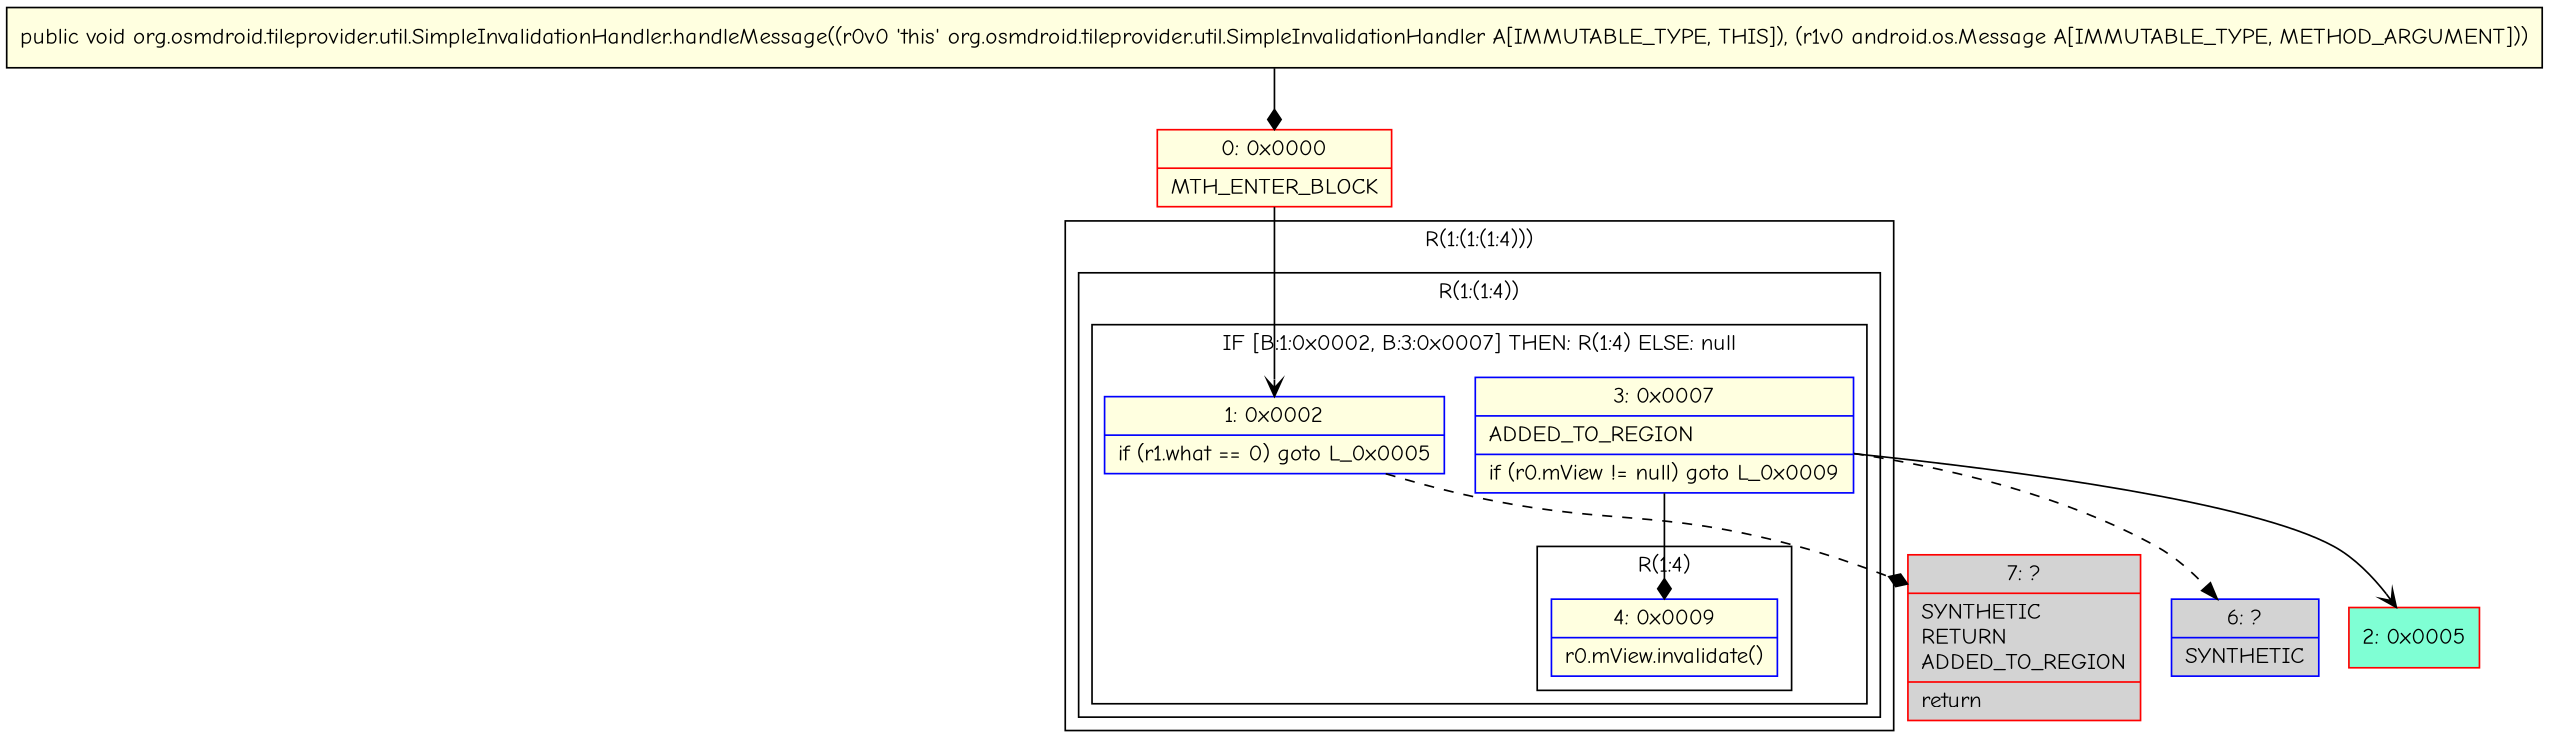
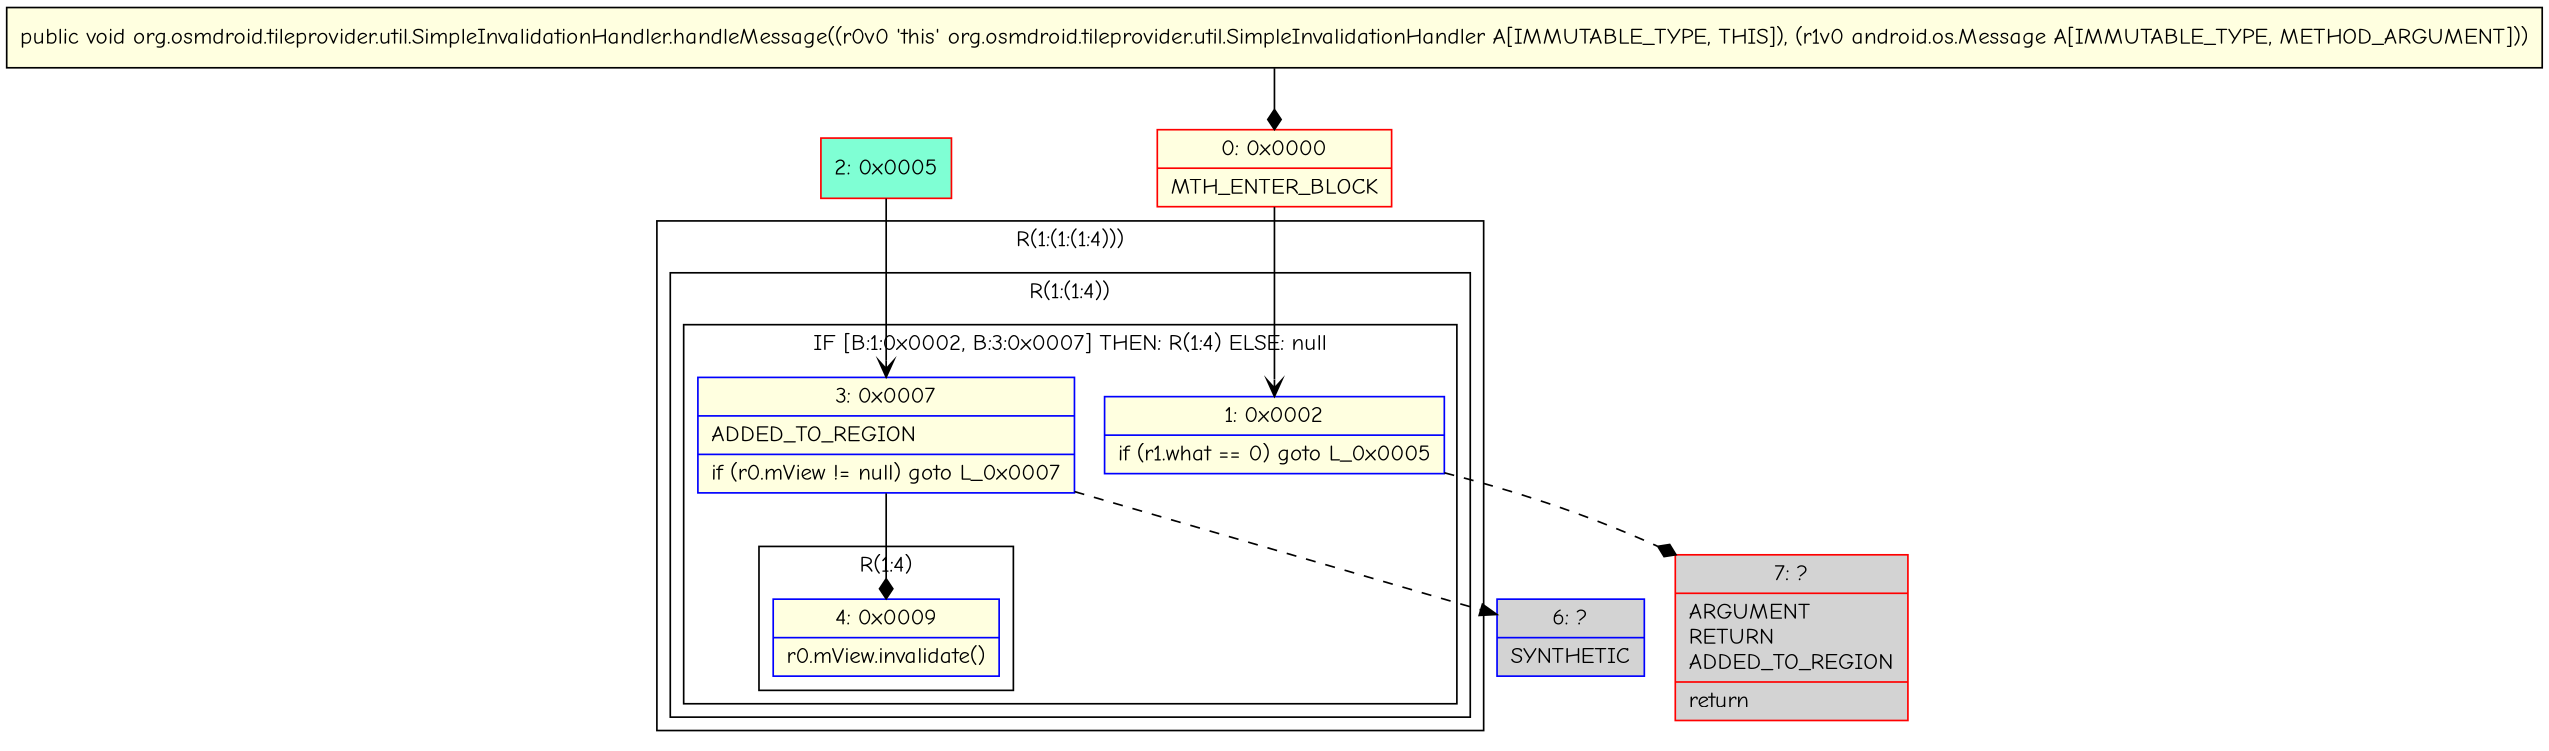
node "3: 0x0007": text "if (r0.mView != null) goto L_0x0009" -> "if (r0.mView != null) goto L_0x0007"
edge "3: 0x0007" -> "2: 0x0005": reversed
node "7: ?": text "SYNTHETIC" -> "ARGUMENT"
